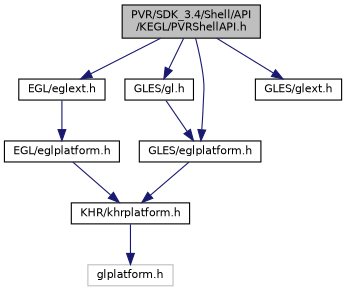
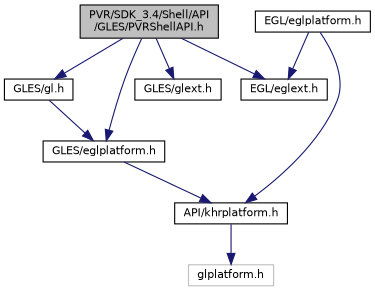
node "PVR/SDK_3.4/Shell/API /KEGL/PVRShellAPI.h": label "PVR/SDK_3.4/Shell/API /KEGL/PVRShellAPI.h" -> "PVR/SDK_3.4/Shell/API /GLES/PVRShellAPI.h"
edge "EGL/eglext.h" -> "EGL/eglplatform.h": reversed
node "KHR/khrplatform.h": label "KHR/khrplatform.h" -> "API/khrplatform.h"
